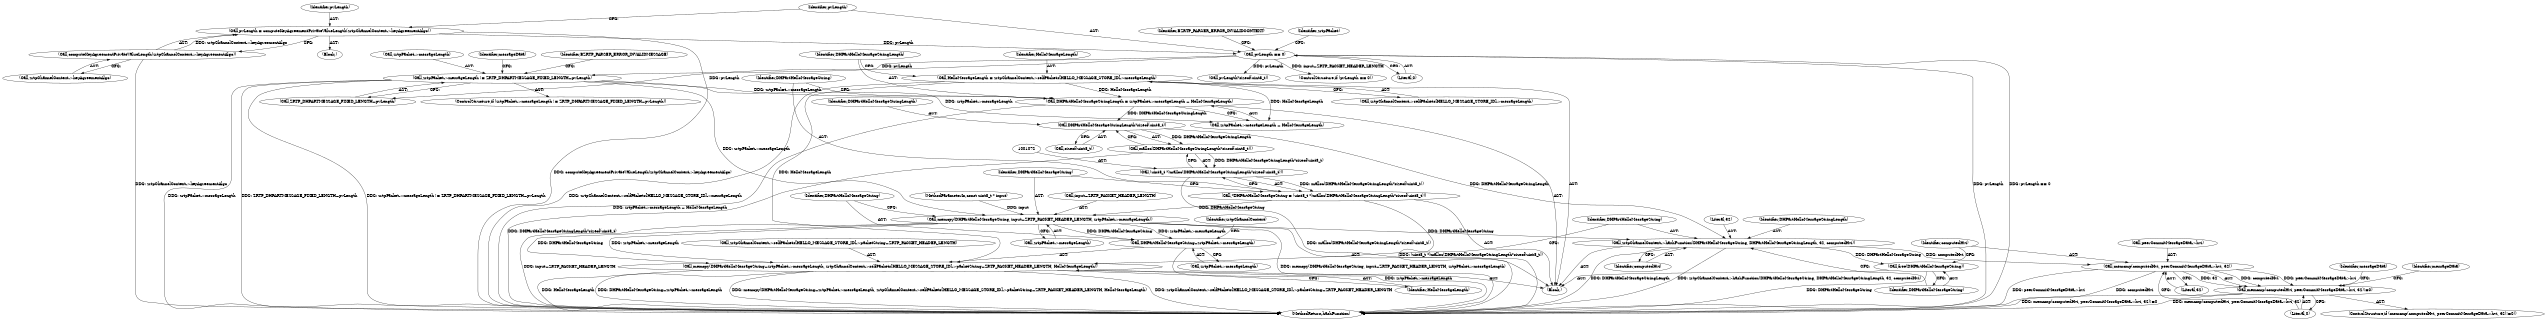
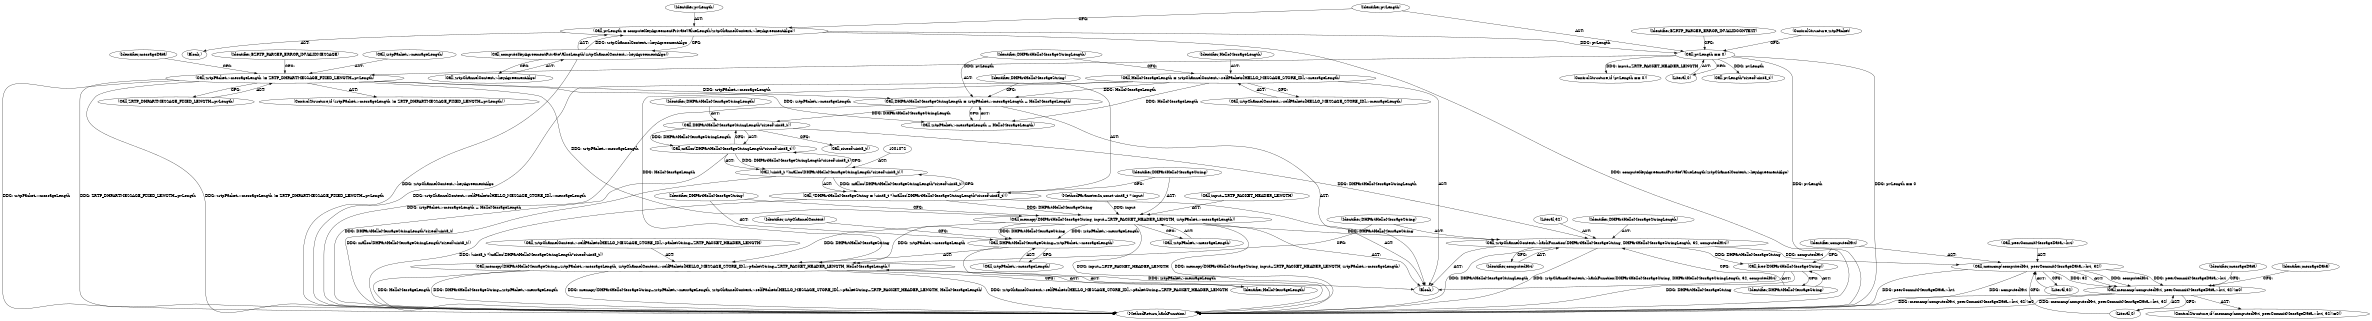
node "(Identifier,zrtpPacket)": label "(Identifier,zrtpPacket)" -> "(ControlStructure,zrtpPacket)"
edge "(Call,pvLength == 0)" -> "(Call,ZRTP_DHPARTMESSAGE_FIXED_LENGTH+pvLength)": removed, label "DDG: pvLength"
edge "(Call,sizeof(uint8_t))" -> "(Call,DHPartHelloMessageStringLength*sizeof(uint8_t))": removed, label "AST:"
